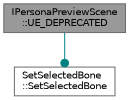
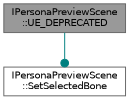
node "SetSelectedBone ::SetSelectedBone": label "SetSelectedBone ::SetSelectedBone" -> "IPersonaPreviewScene ::SetSelectedBone"
